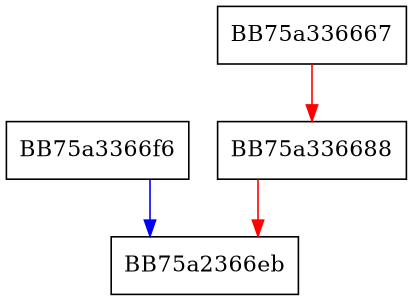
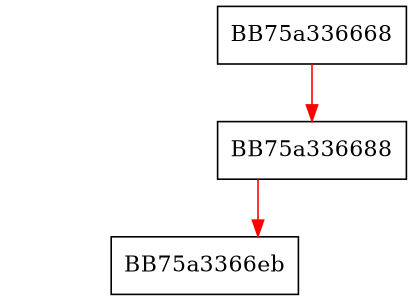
node "BB75a336667": label "BB75a336667" -> "BB75a336668"
node "BB75a3366f6": removed
node "BB75a2366eb": label "BB75a2366eb" -> "BB75a3366eb"
